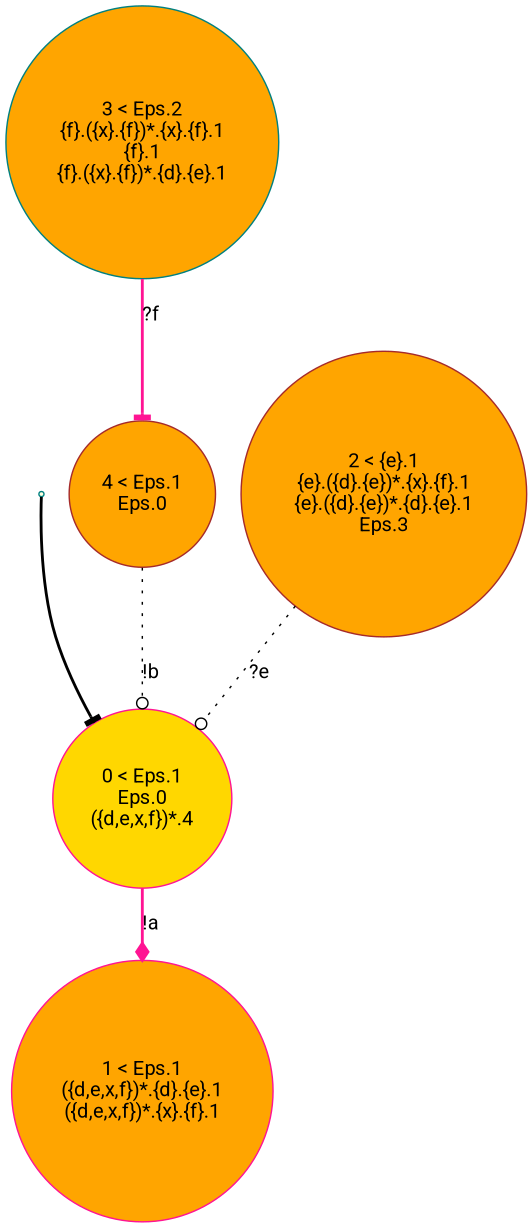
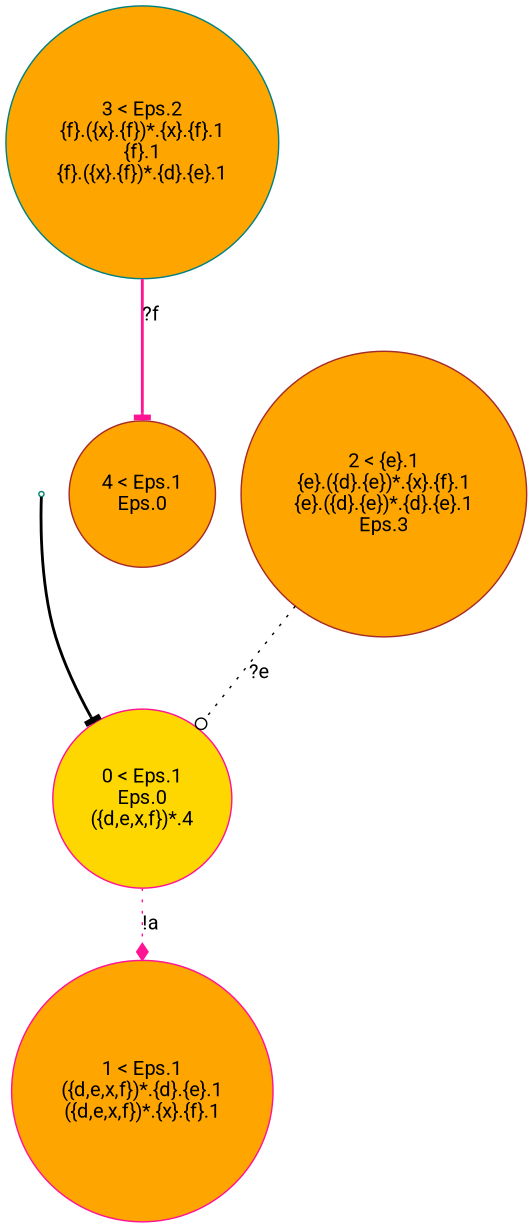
edge "4 < Eps.1 Eps.0" -> "0 < Eps.1 Eps.0 ({d,e,x,f})*.4": removed, label "!b"
edge "0 < Eps.1 Eps.0 ({d,e,x,f})*.4" -> "1 < Eps.1 ({d,e,x,f})*.{d}.{e}.1 ({d,e,x,f})*.{x}.{f}.1": style bold -> dotted
